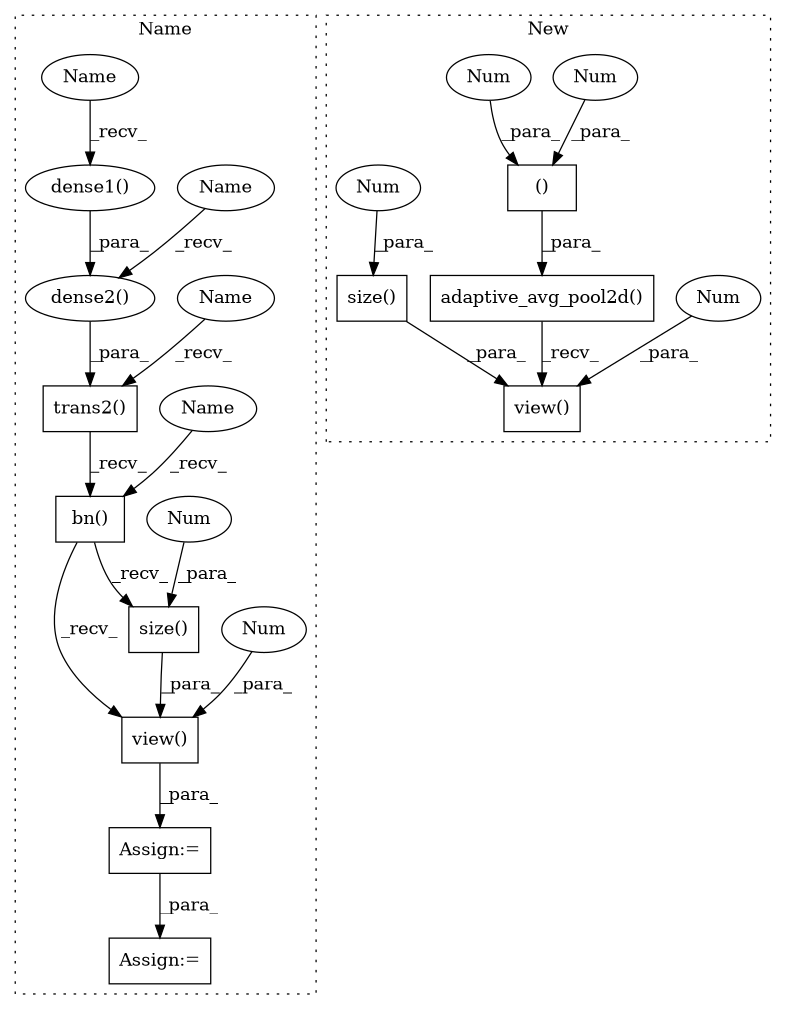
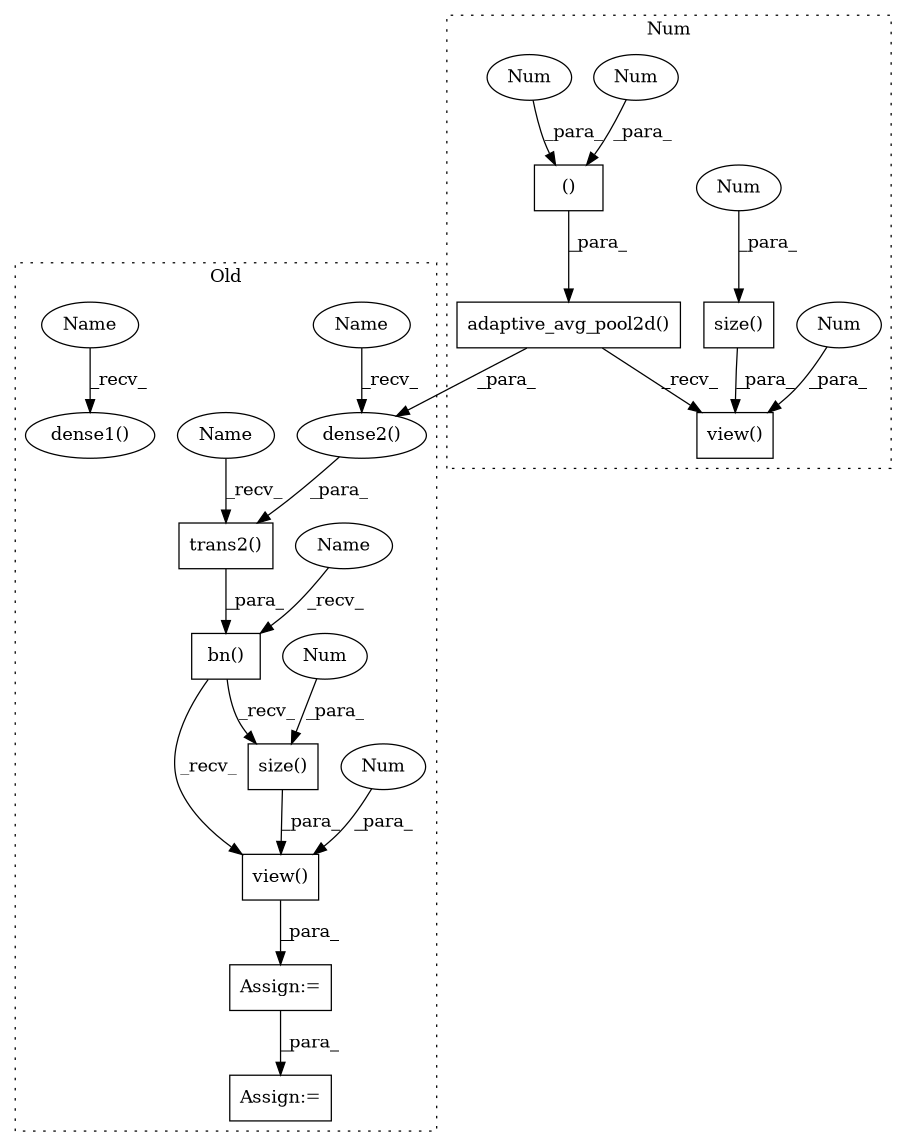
cluster "Name": label "Name" -> "Old"
cluster "New": label "New" -> "Num"
edge "dense1()" -> "dense2()": now "adaptive_avg_pool2d()" -> "dense2()"
edge "trans2()" -> "bn()": label "_recv_" -> "_para_"
